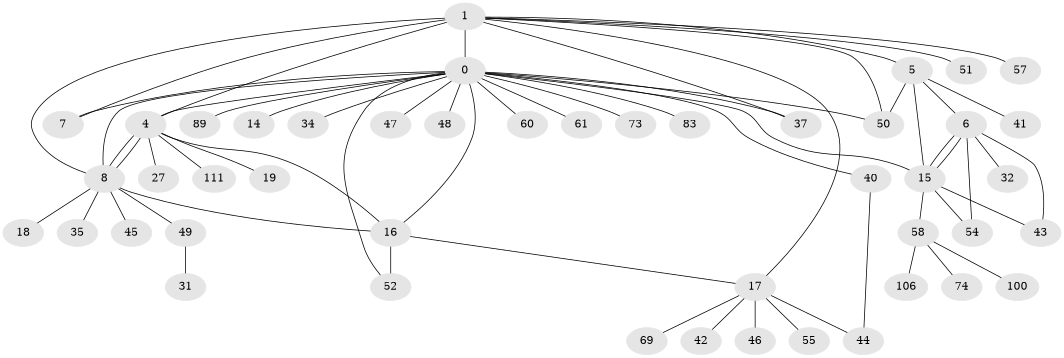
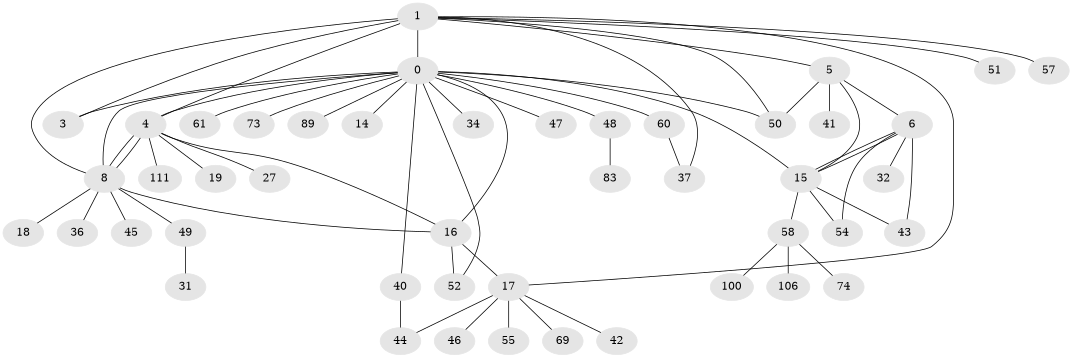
edge "0" -- "37": now "60" -- "37"
edge "0" -- "83": now "48" -- "83"
node "7": label "7" -> "3"
node "35": label "35" -> "36"
